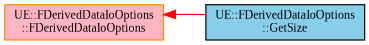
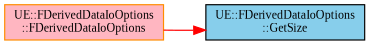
edge "UE::FDerivedDataIoOptions ::GetSize" -> "UE::FDerivedDataIoOptions ::FDerivedDataIoOptions": reversed
